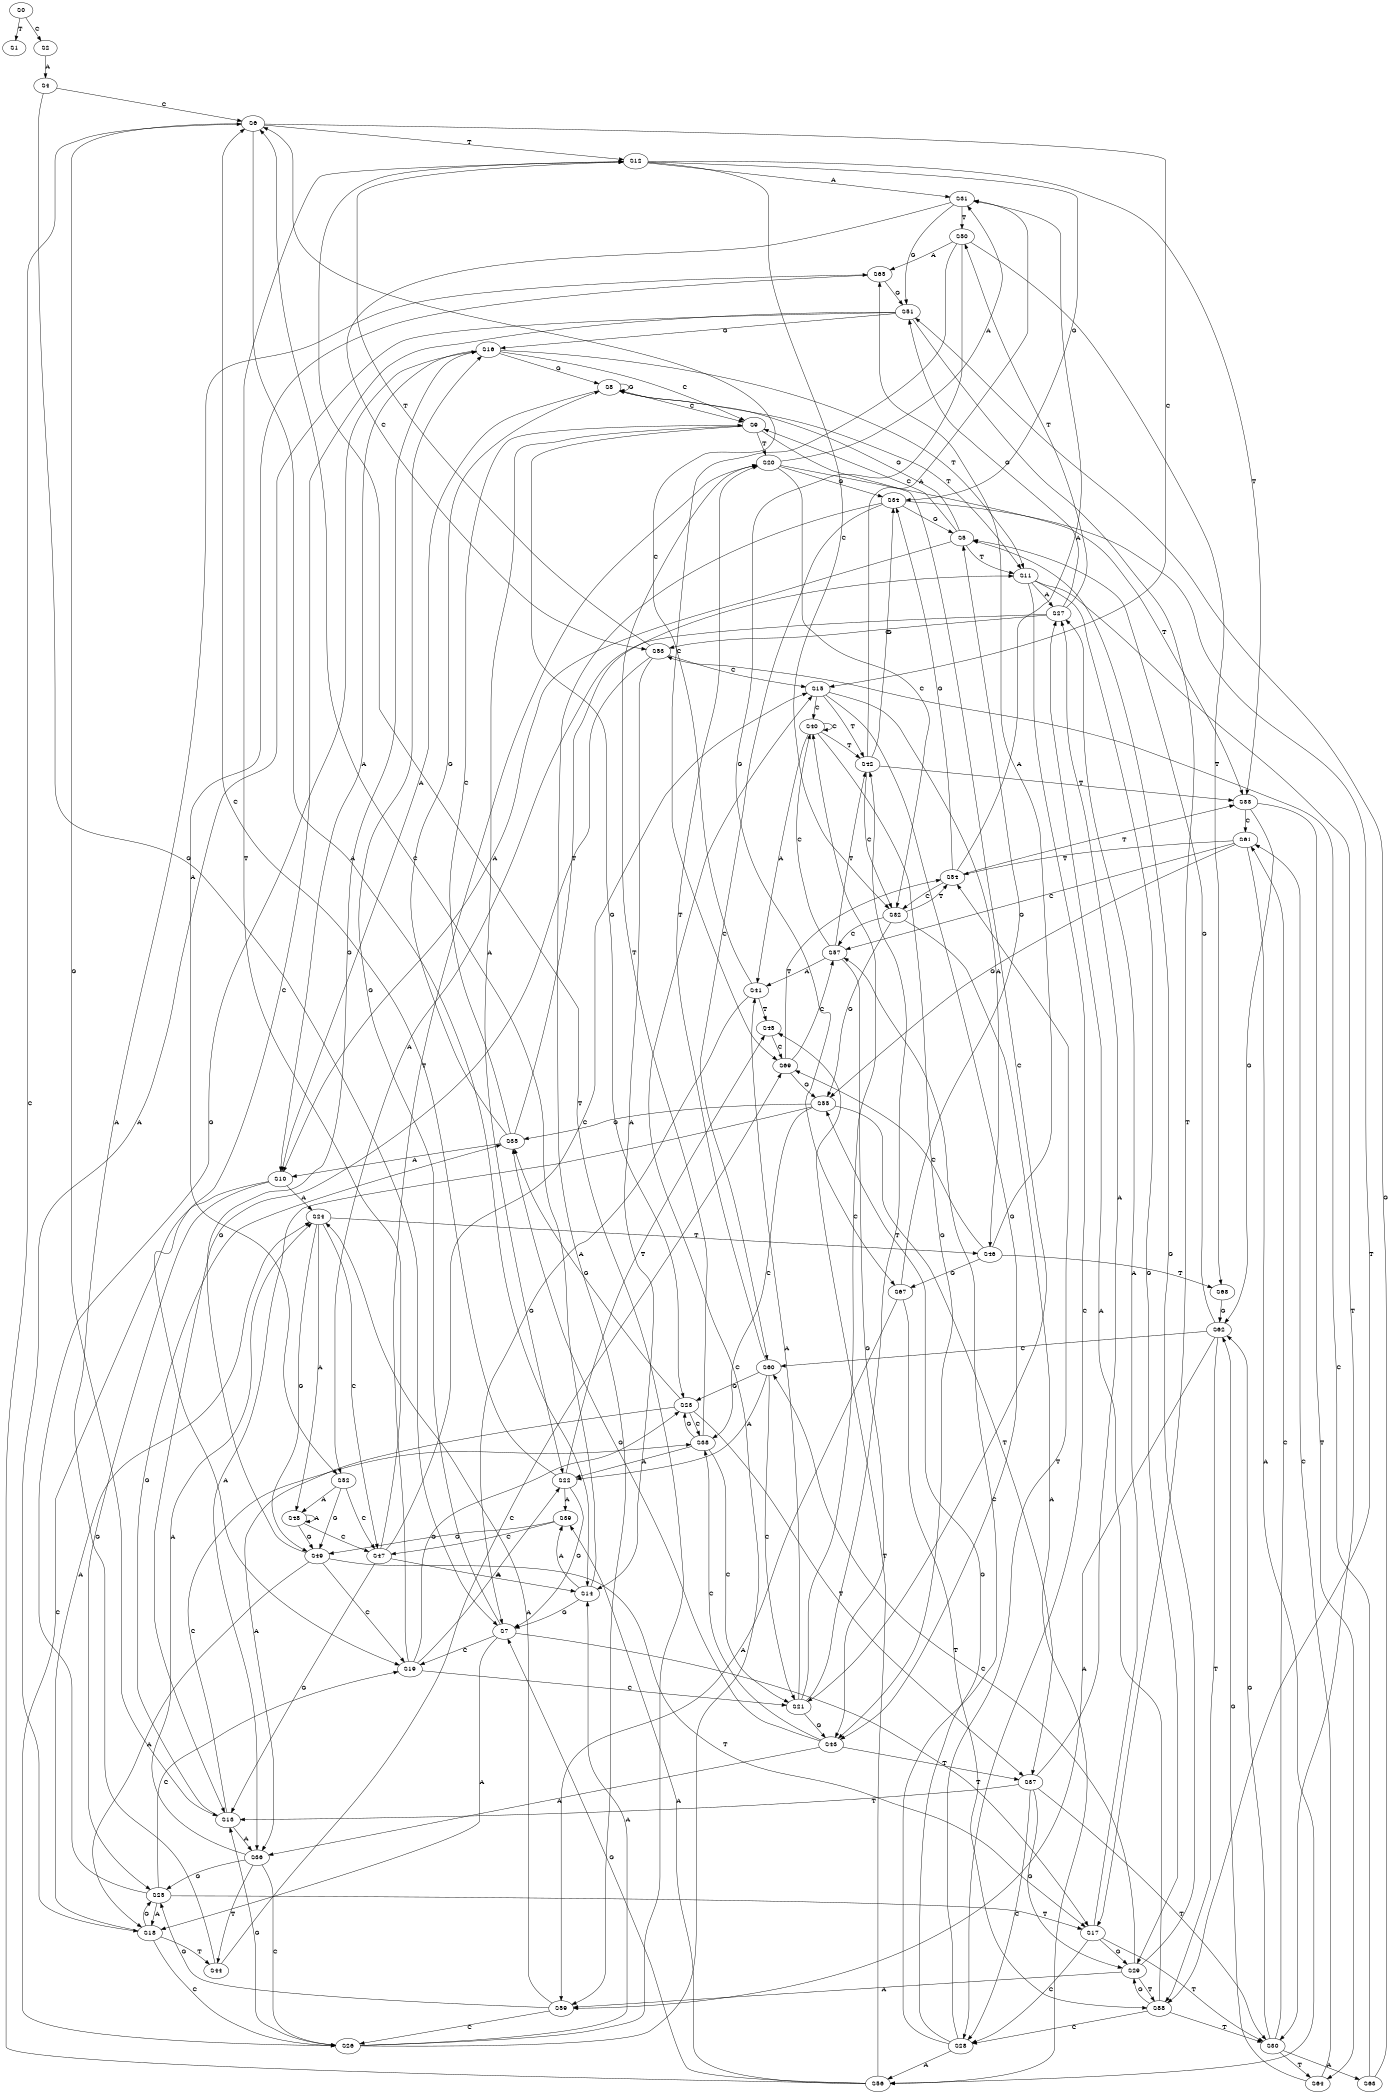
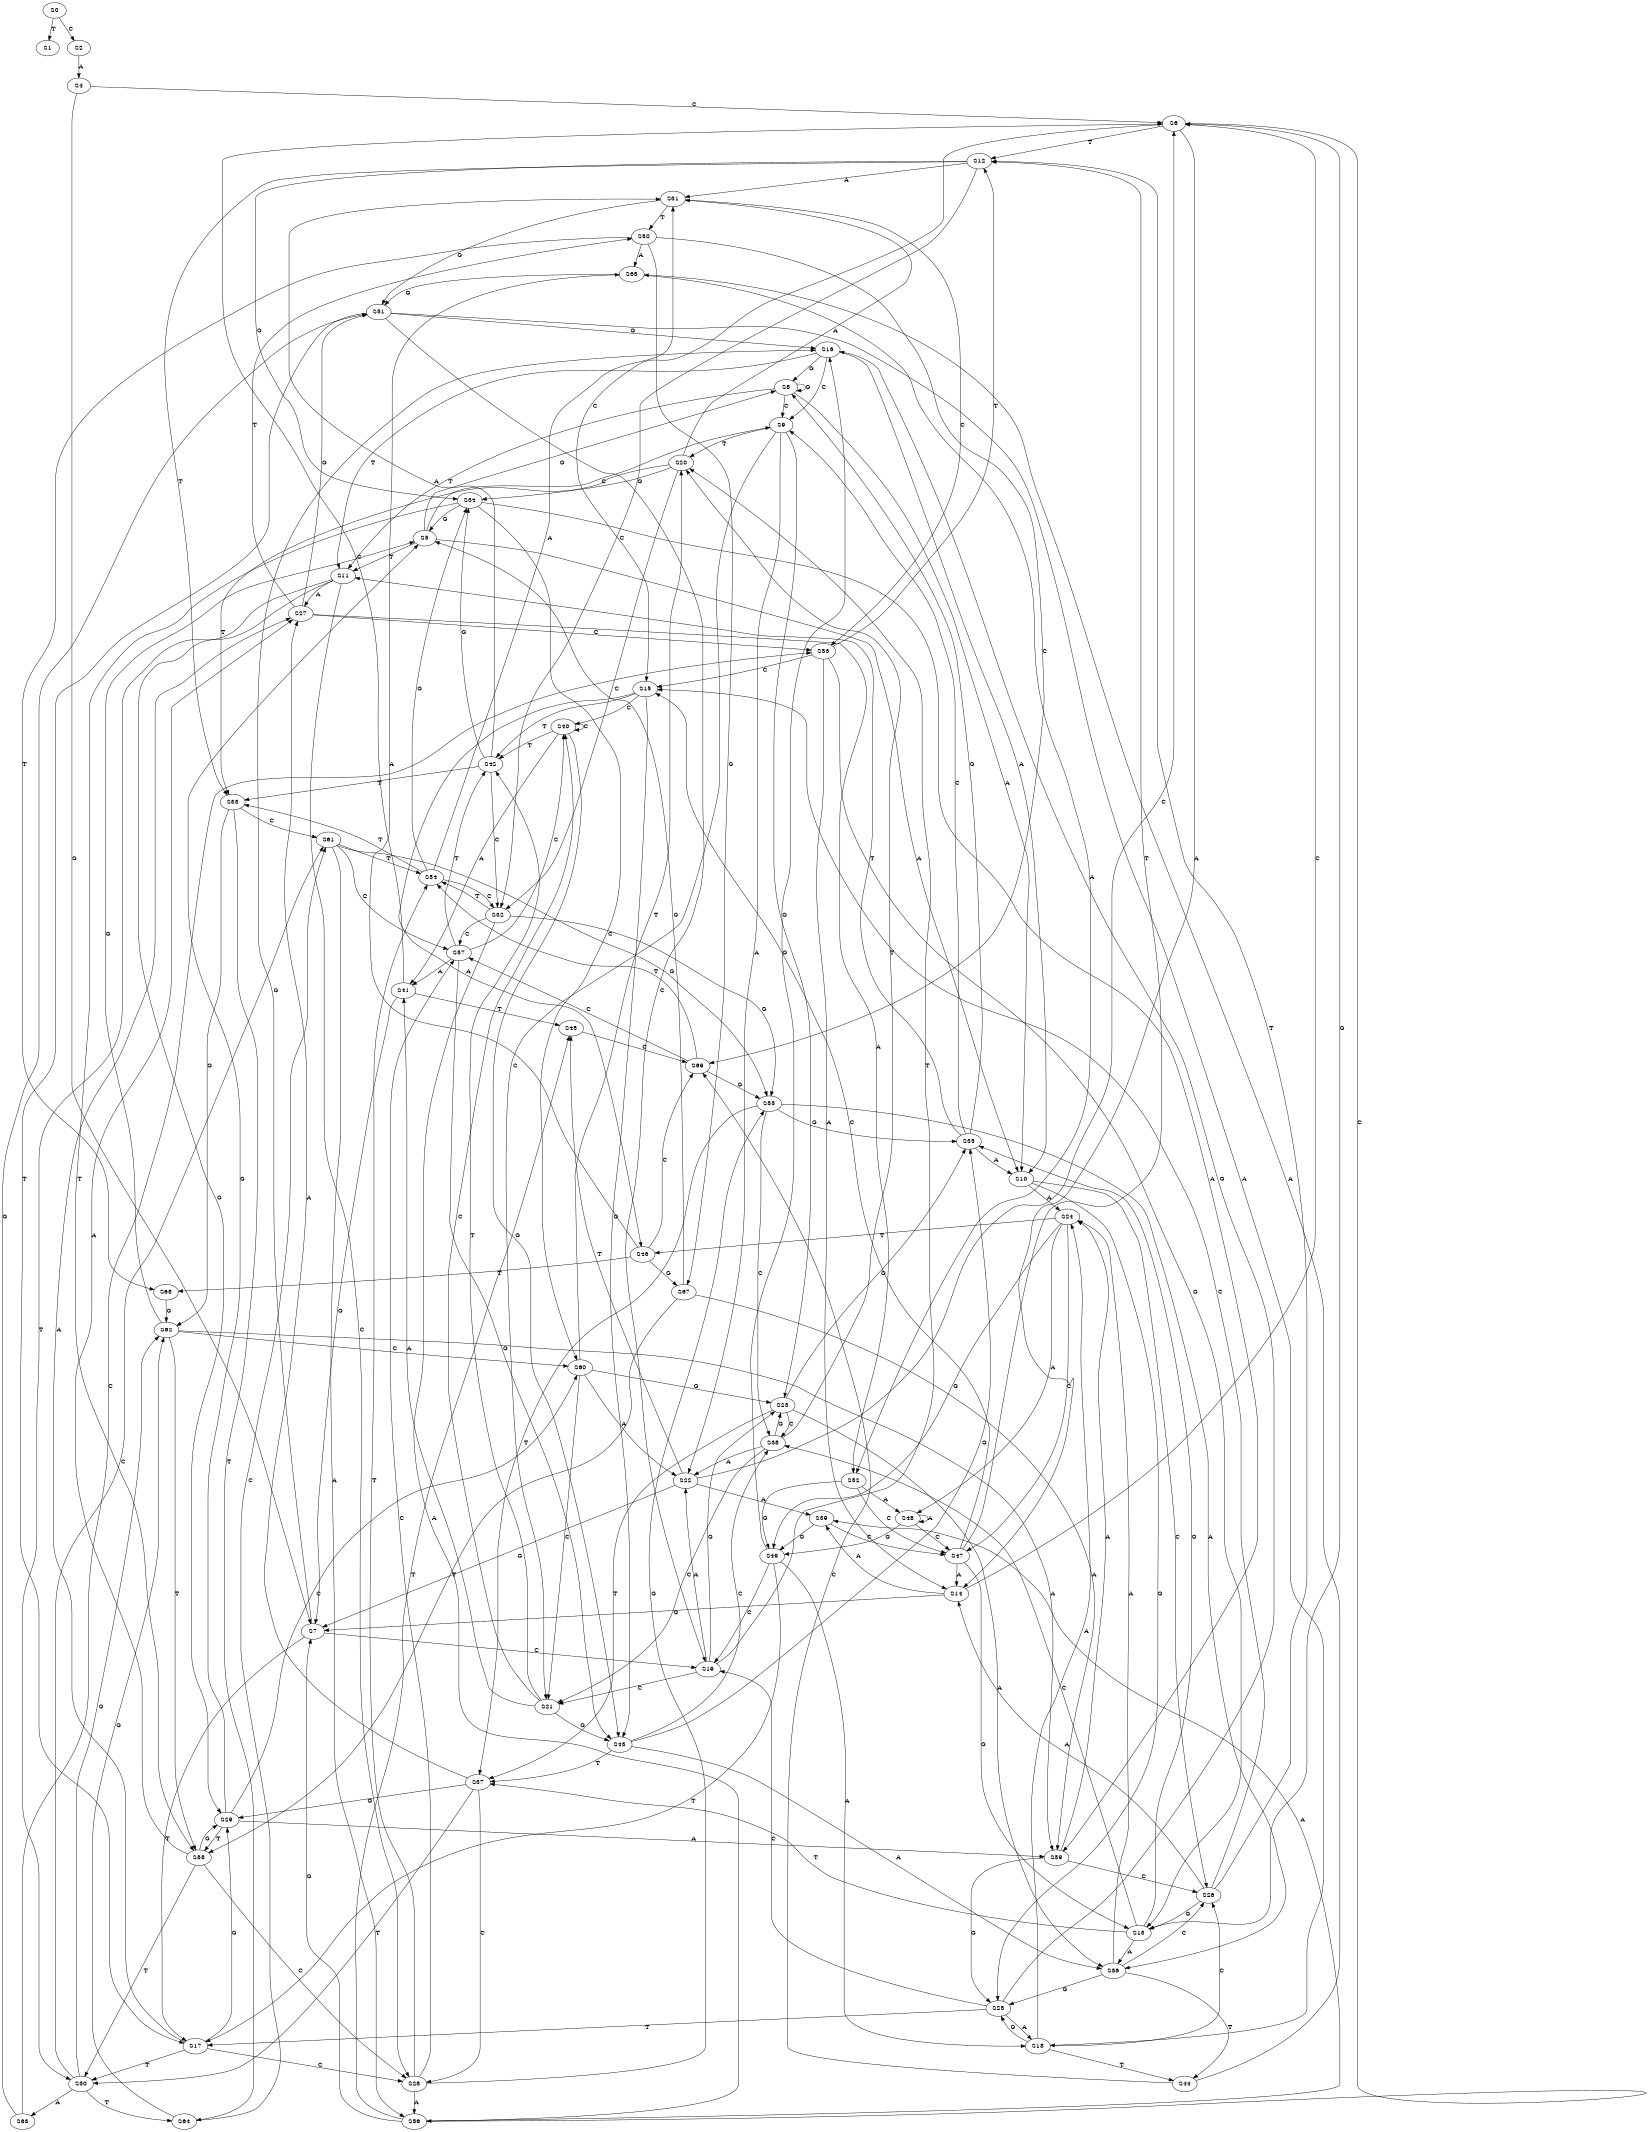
edge "S37" -> "S13": reversed
edge "S7" -> "S18": removed, label "A"
